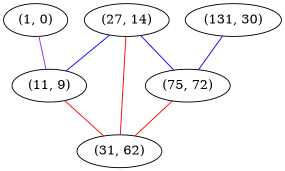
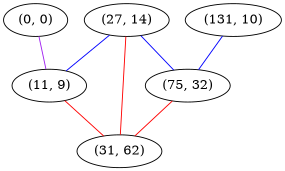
node "(1, 0)": label "(1, 0)" -> "(0, 0)"
node "(131, 30)": label "(131, 30)" -> "(131, 10)"
node "(75, 72)": label "(75, 72)" -> "(75, 32)"
